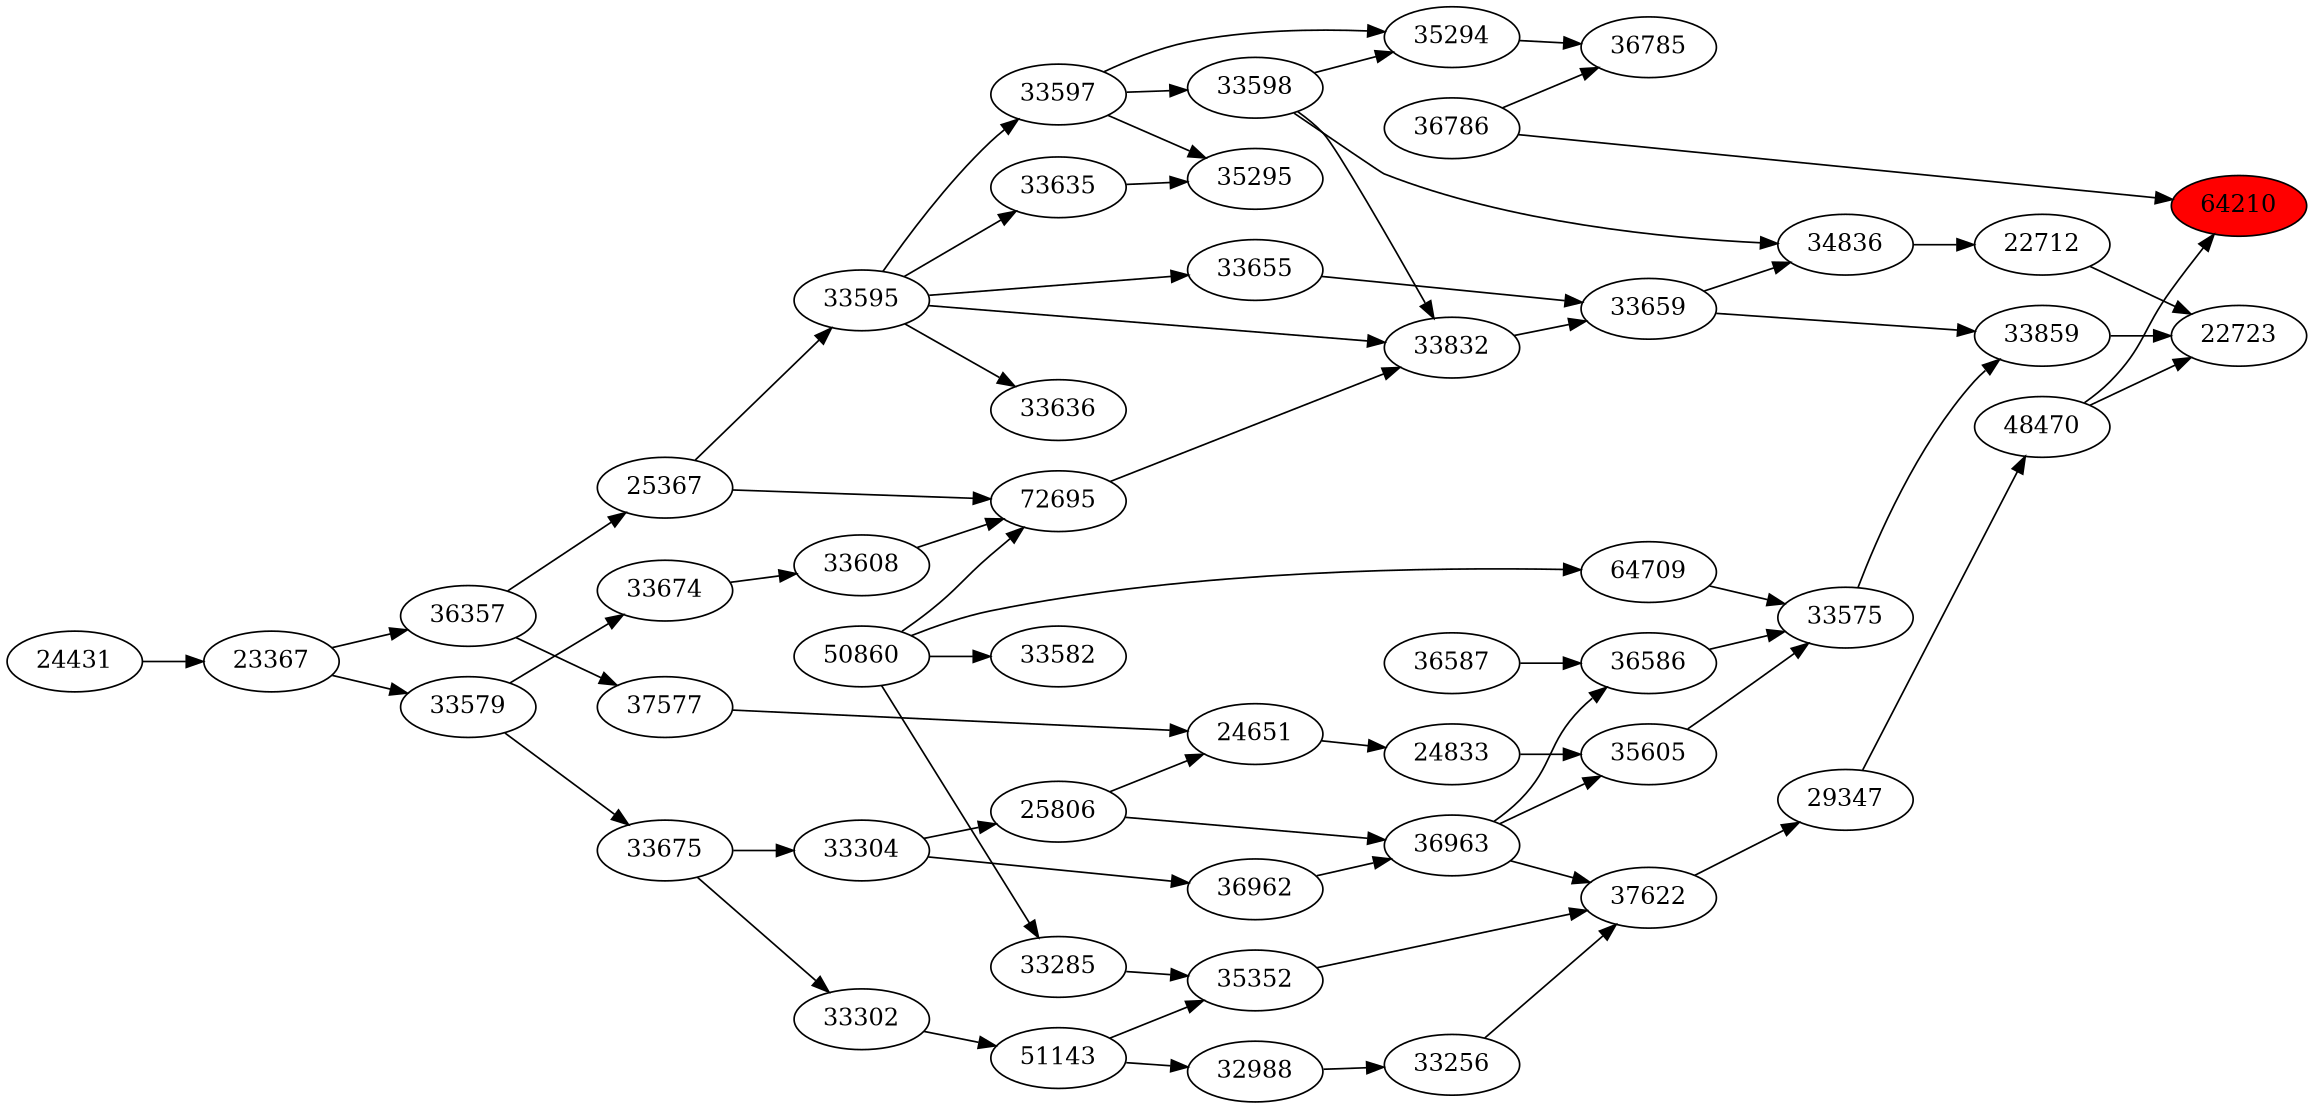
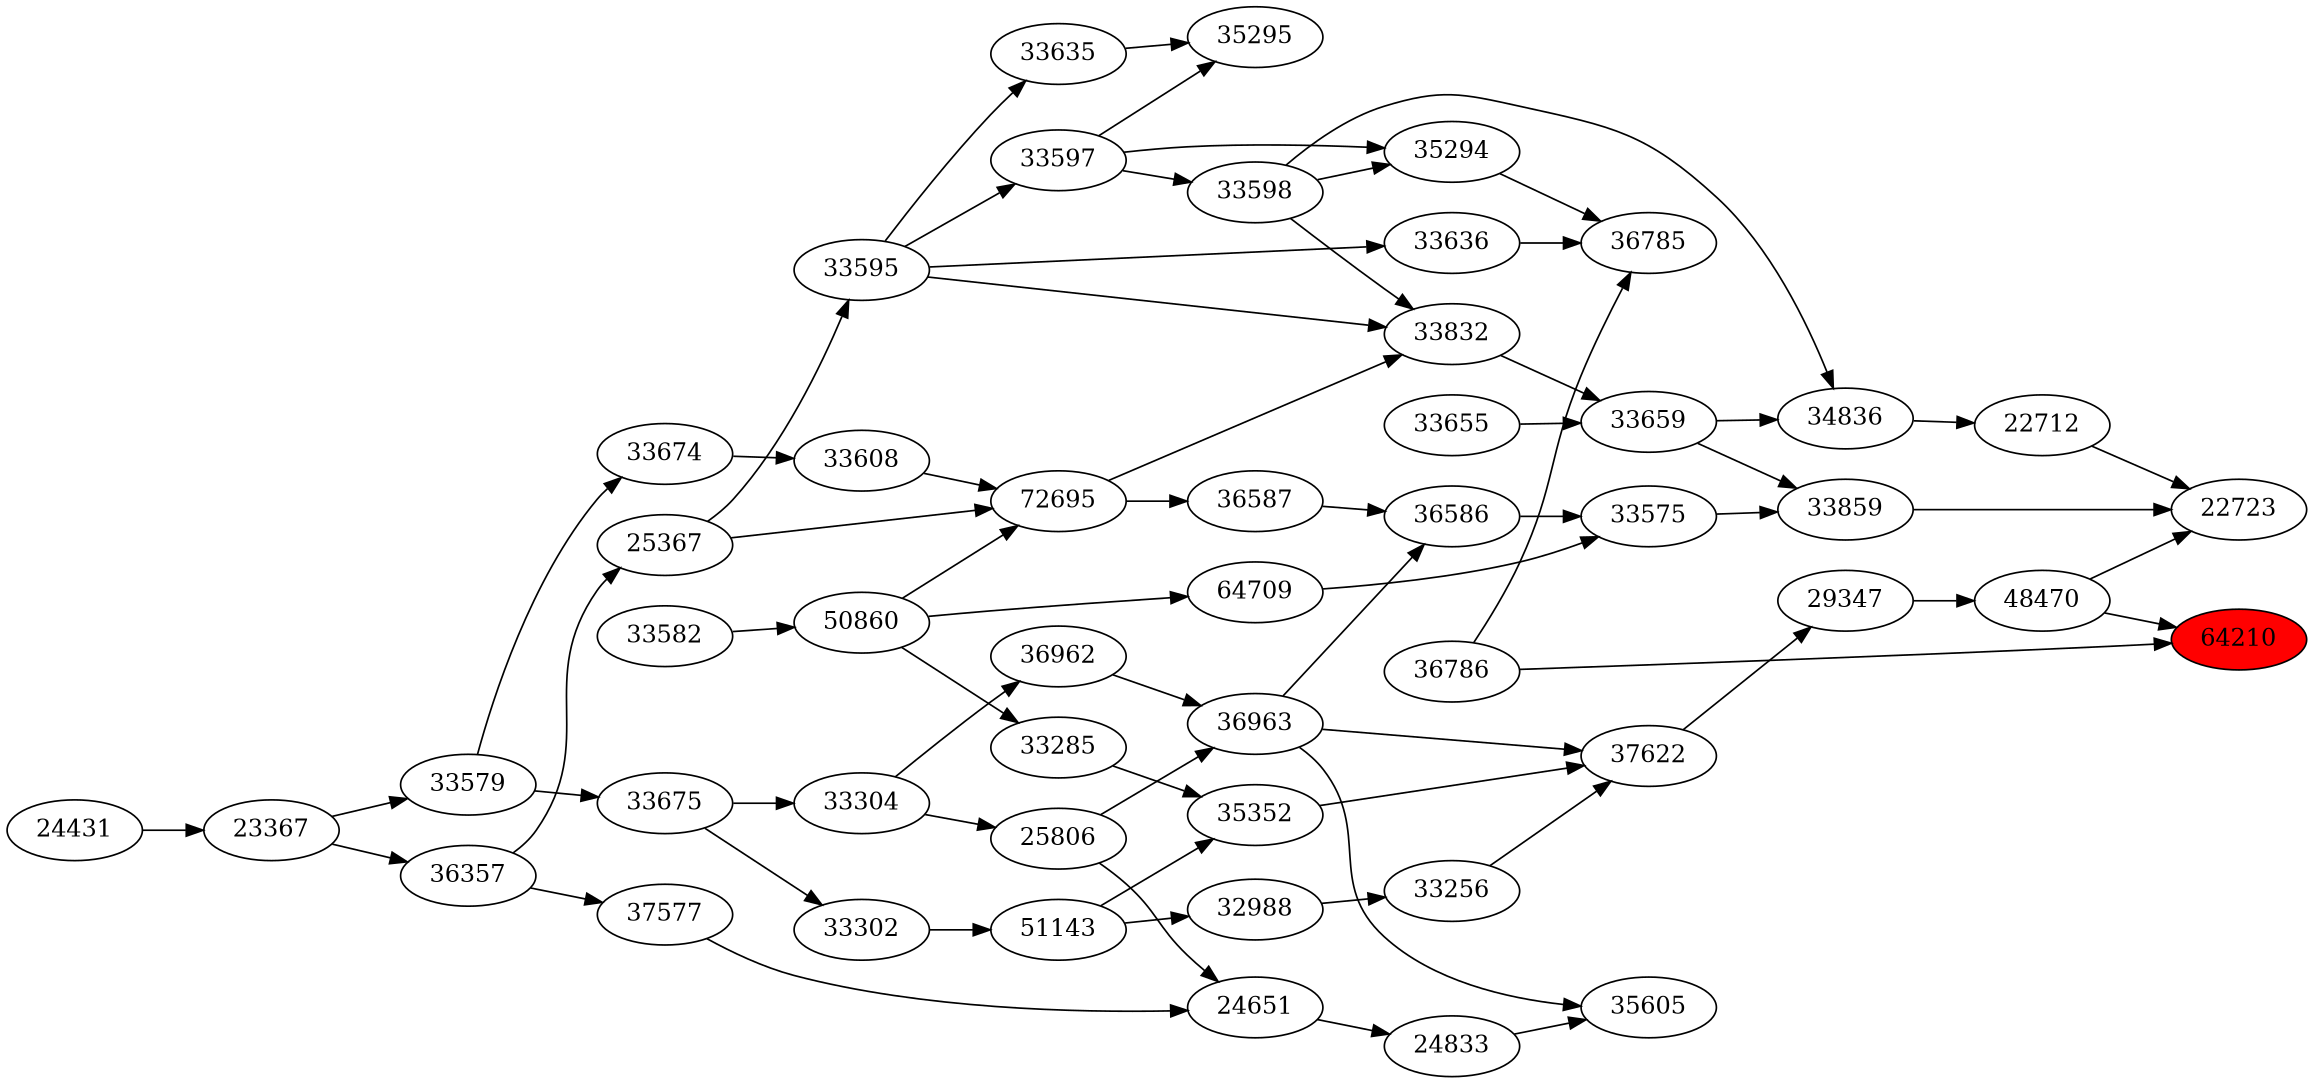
edge "33636" -> "36785": added
edge "33595" -> "33655": removed
edge "72695" -> "36587": added
edge "50860" -> "33582": reversed
edge "35605" -> "33575": removed
